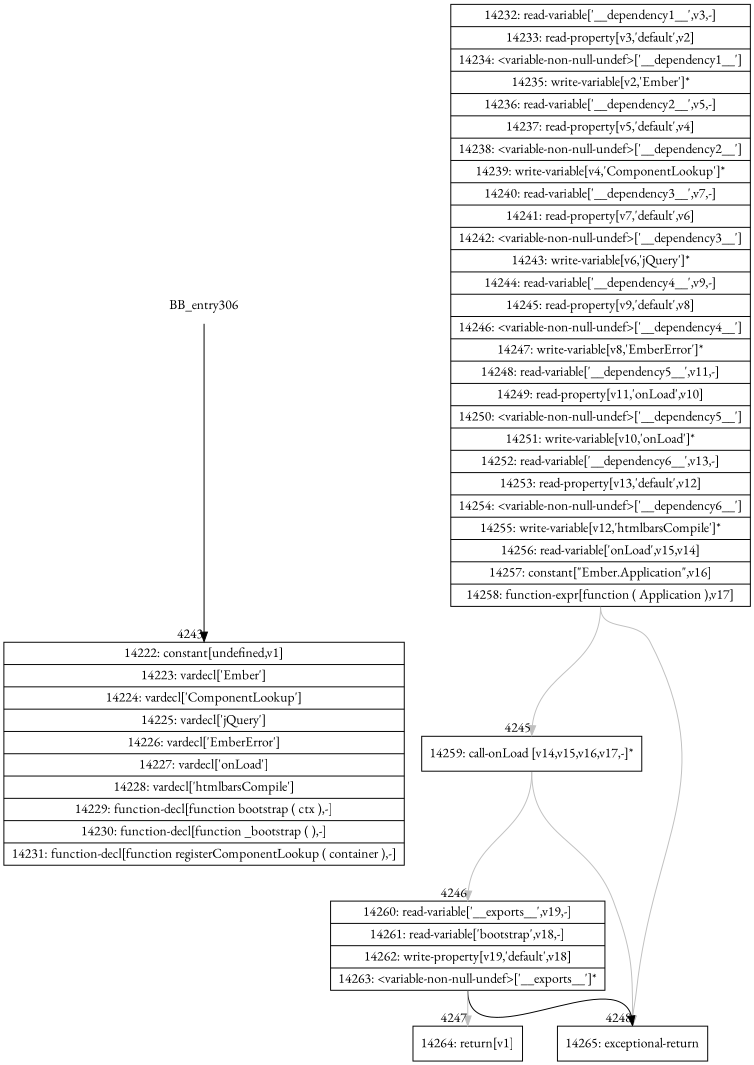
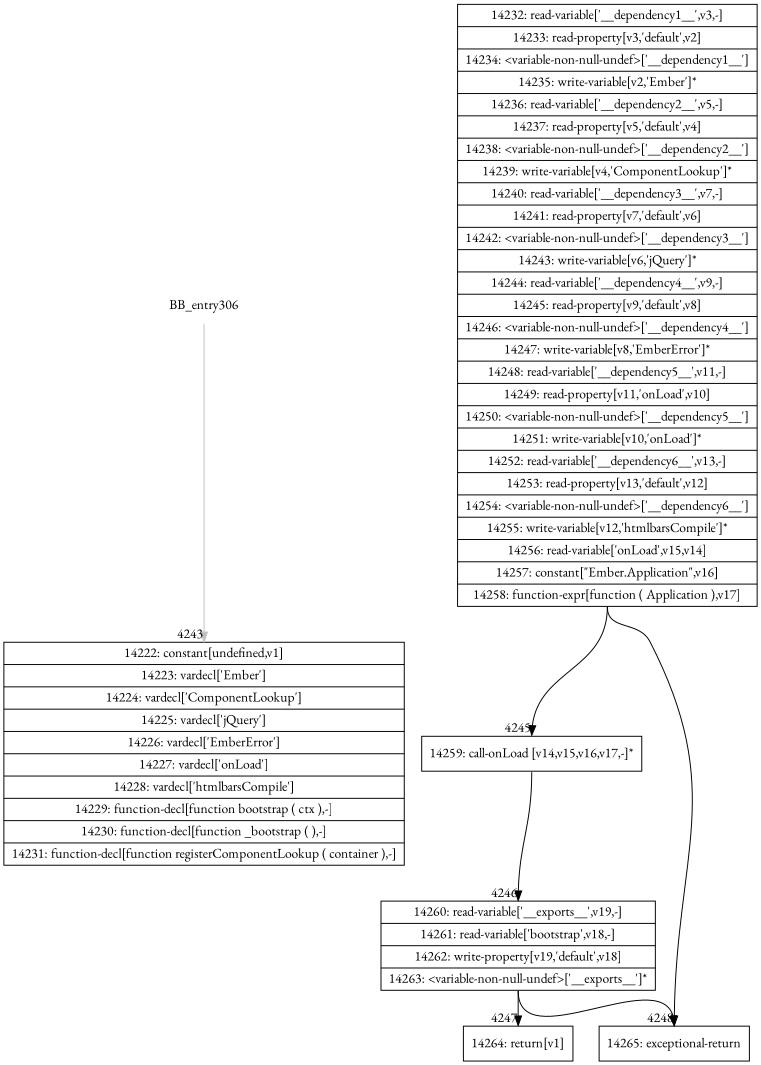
edge "BB_entry306" -> "14222: constant[undefined,v1]": color black -> gray
edge "14232: read-variable['__dependency1__',v3,-]" -> "14259: call-onLoad [v14,v15,v16,v17,-]*": color gray -> black
edge "14232: read-variable['__dependency1__',v3,-]" -> "14265: exceptional-return": color gray -> black
edge "14259: call-onLoad [v14,v15,v16,v17,-]*" -> "14260: read-variable['__exports__',v19,-]": color gray -> black
edge "14259: call-onLoad [v14,v15,v16,v17,-]*" -> "14265: exceptional-return": removed
edge "14260: read-variable['__exports__',v19,-]" -> "14264: return[v1]": color gray -> black
